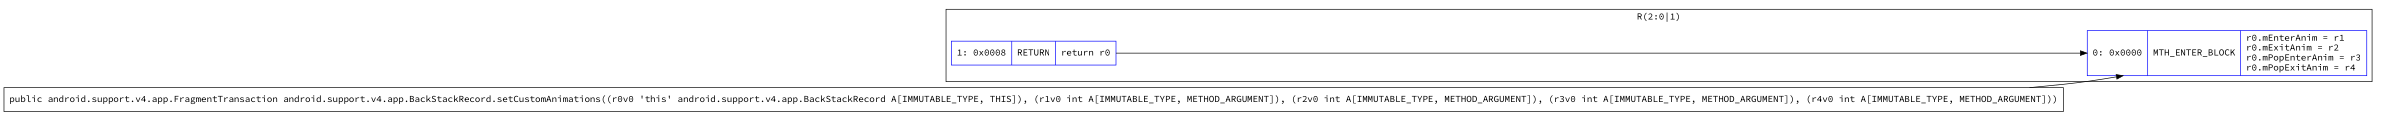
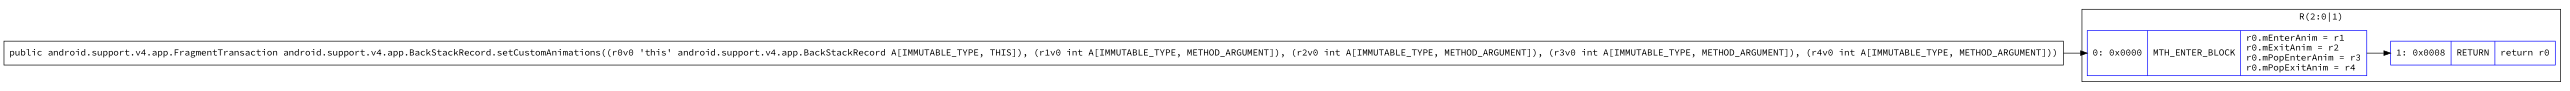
edge "1: 0x0008" -> "0: 0x0000": reversed
